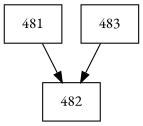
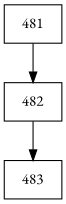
edge "483" -> "482": reversed
